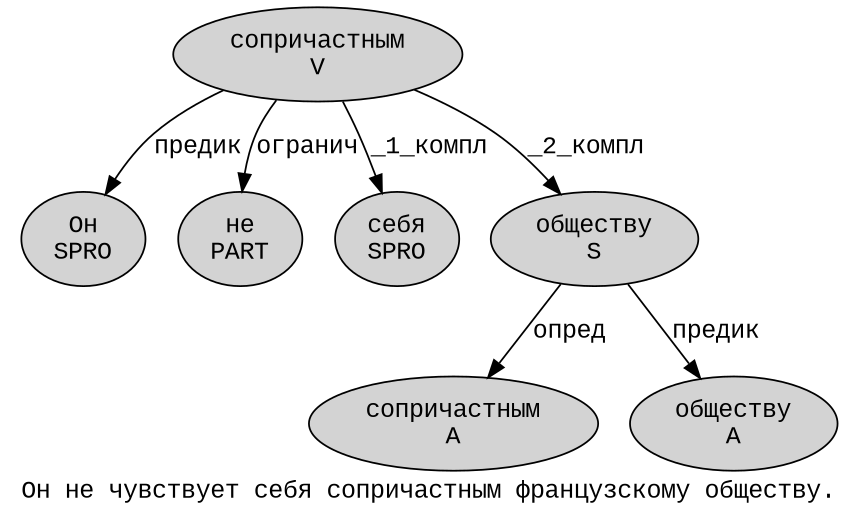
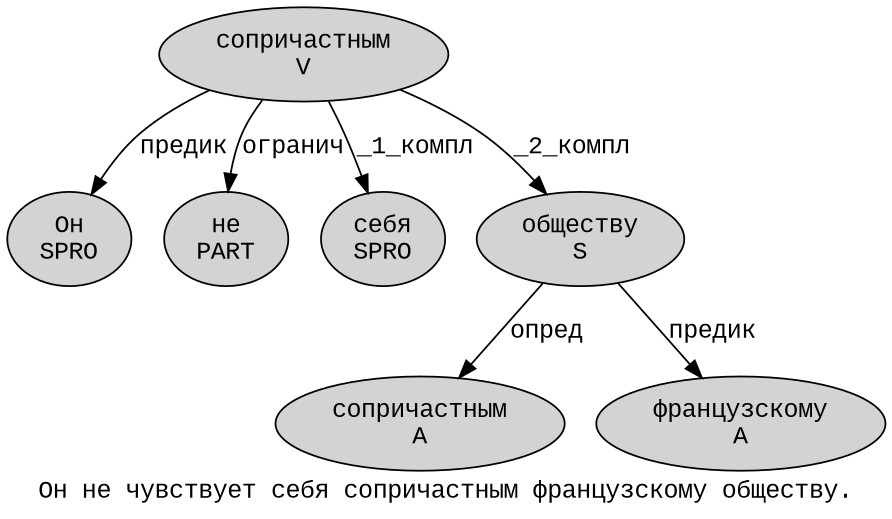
node "обществу A": label "обществу A" -> "французскому A"
